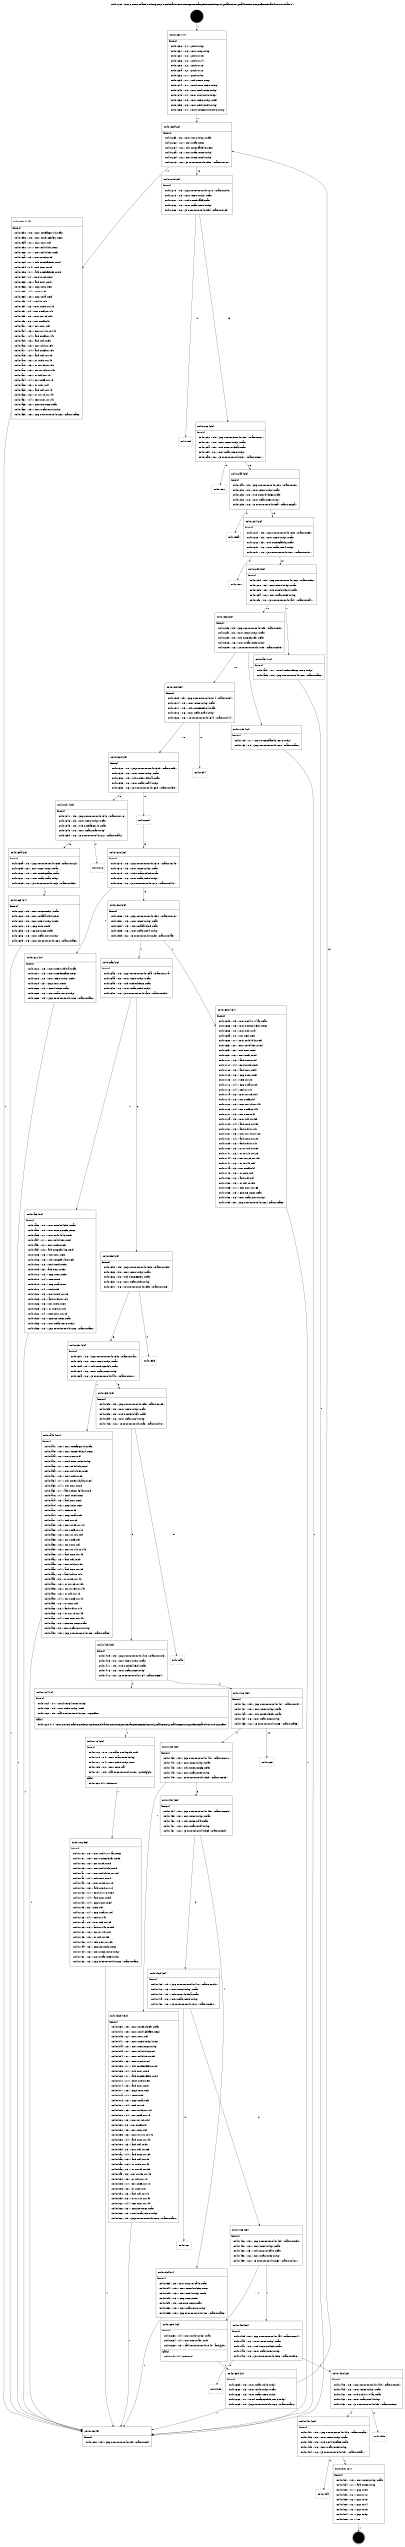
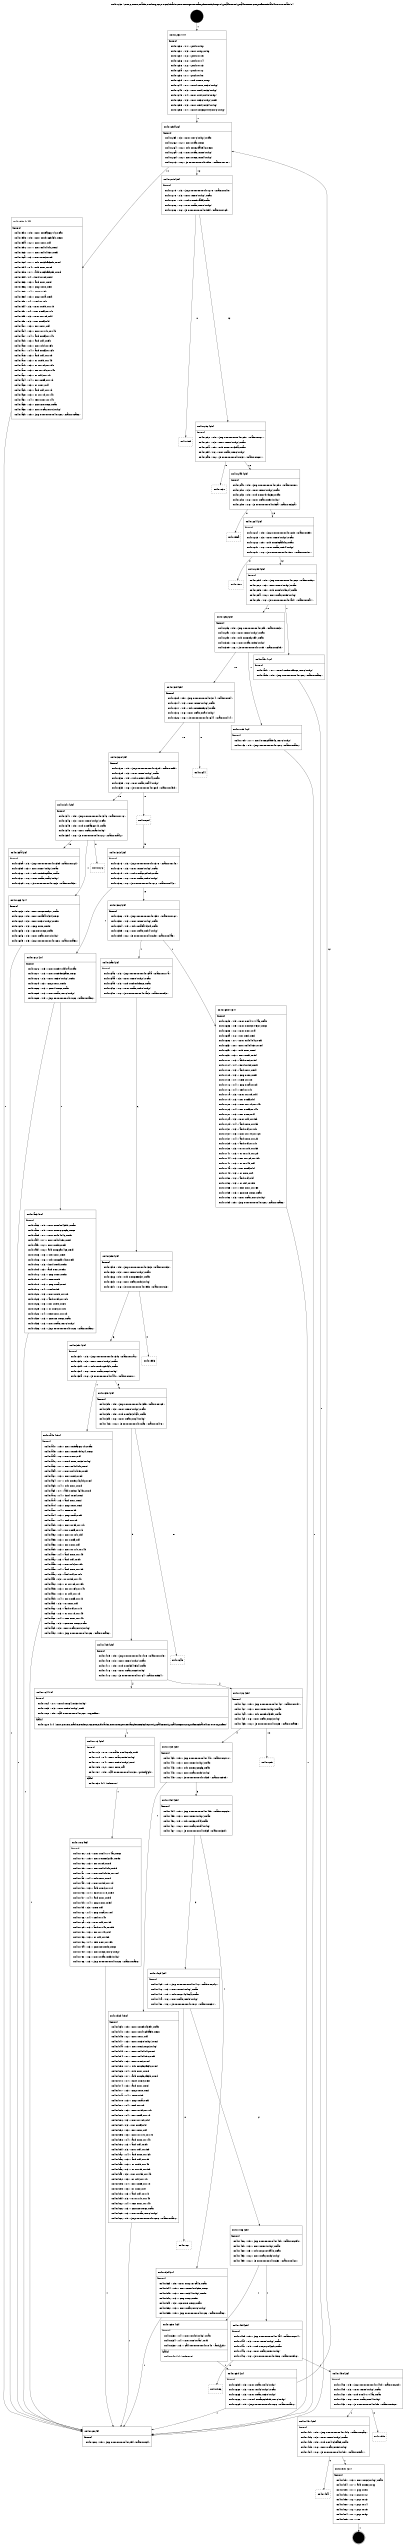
edge "0x40135a [25]" -> "0x4016c3 [27]": now "0x401341 [25]" -> "0x4016c3 [27]"
edge "0x4013a5 [25]" -> "0x401ae3 [88]": now "0x401672 [27]" -> "0x401ae3 [88]"
